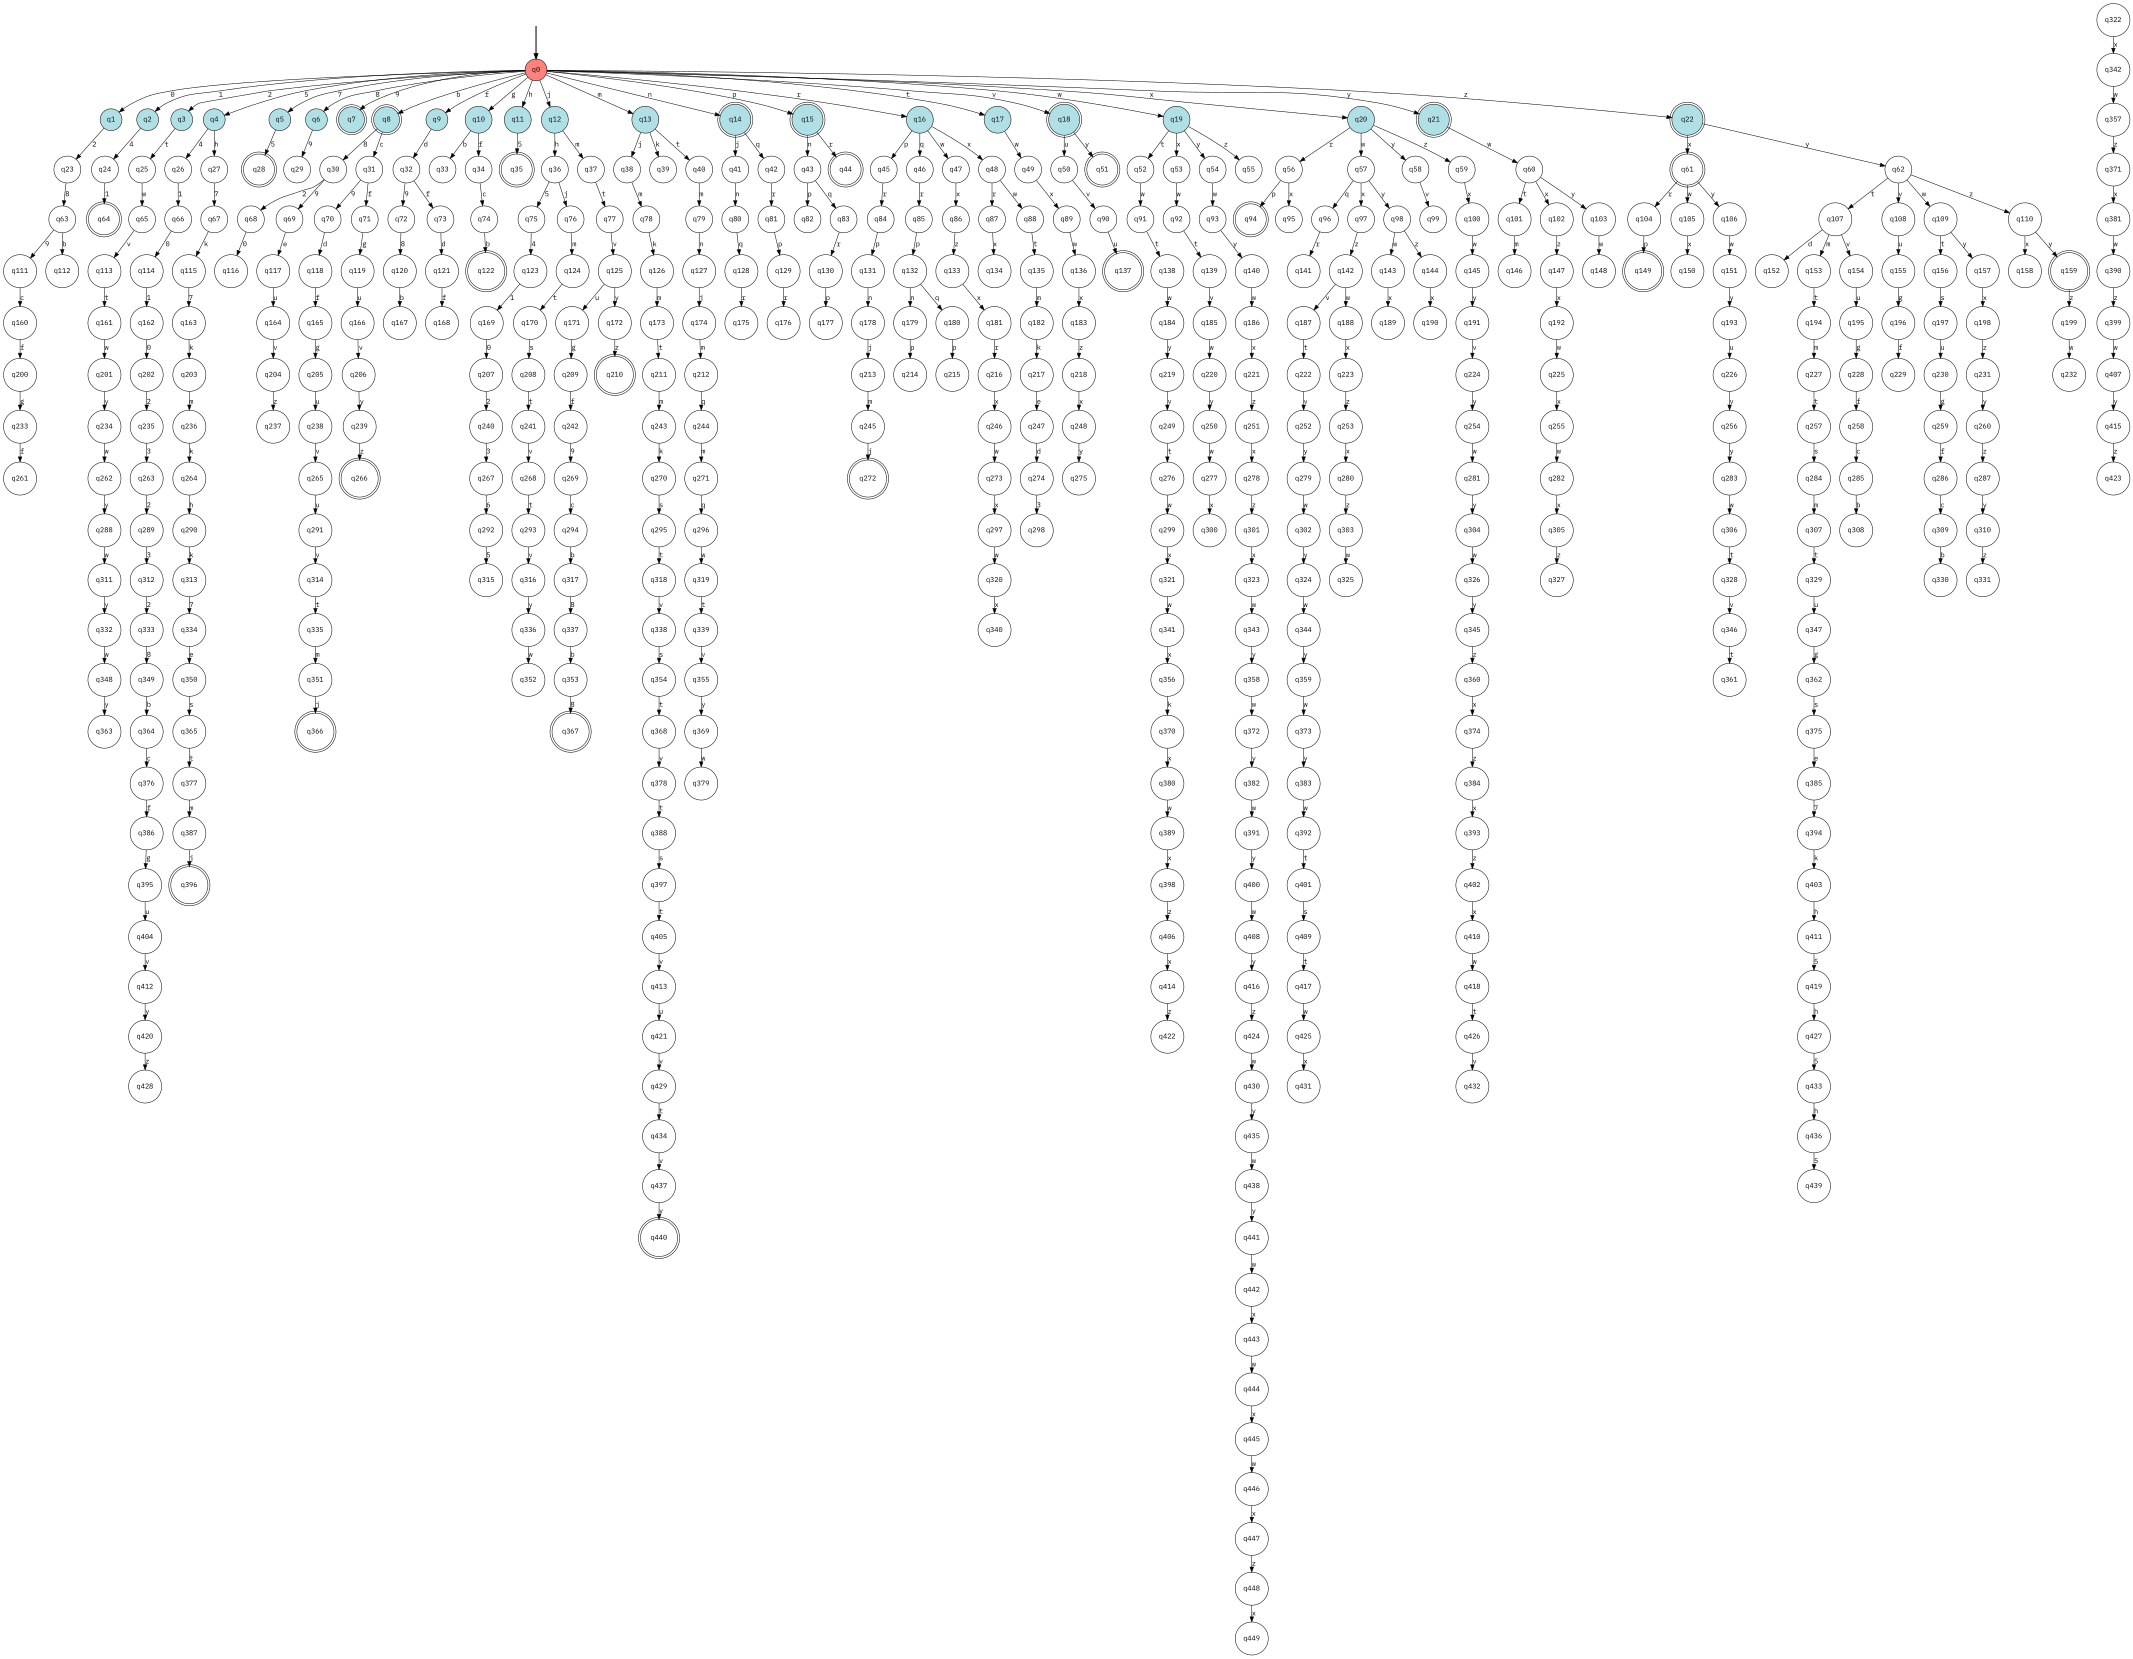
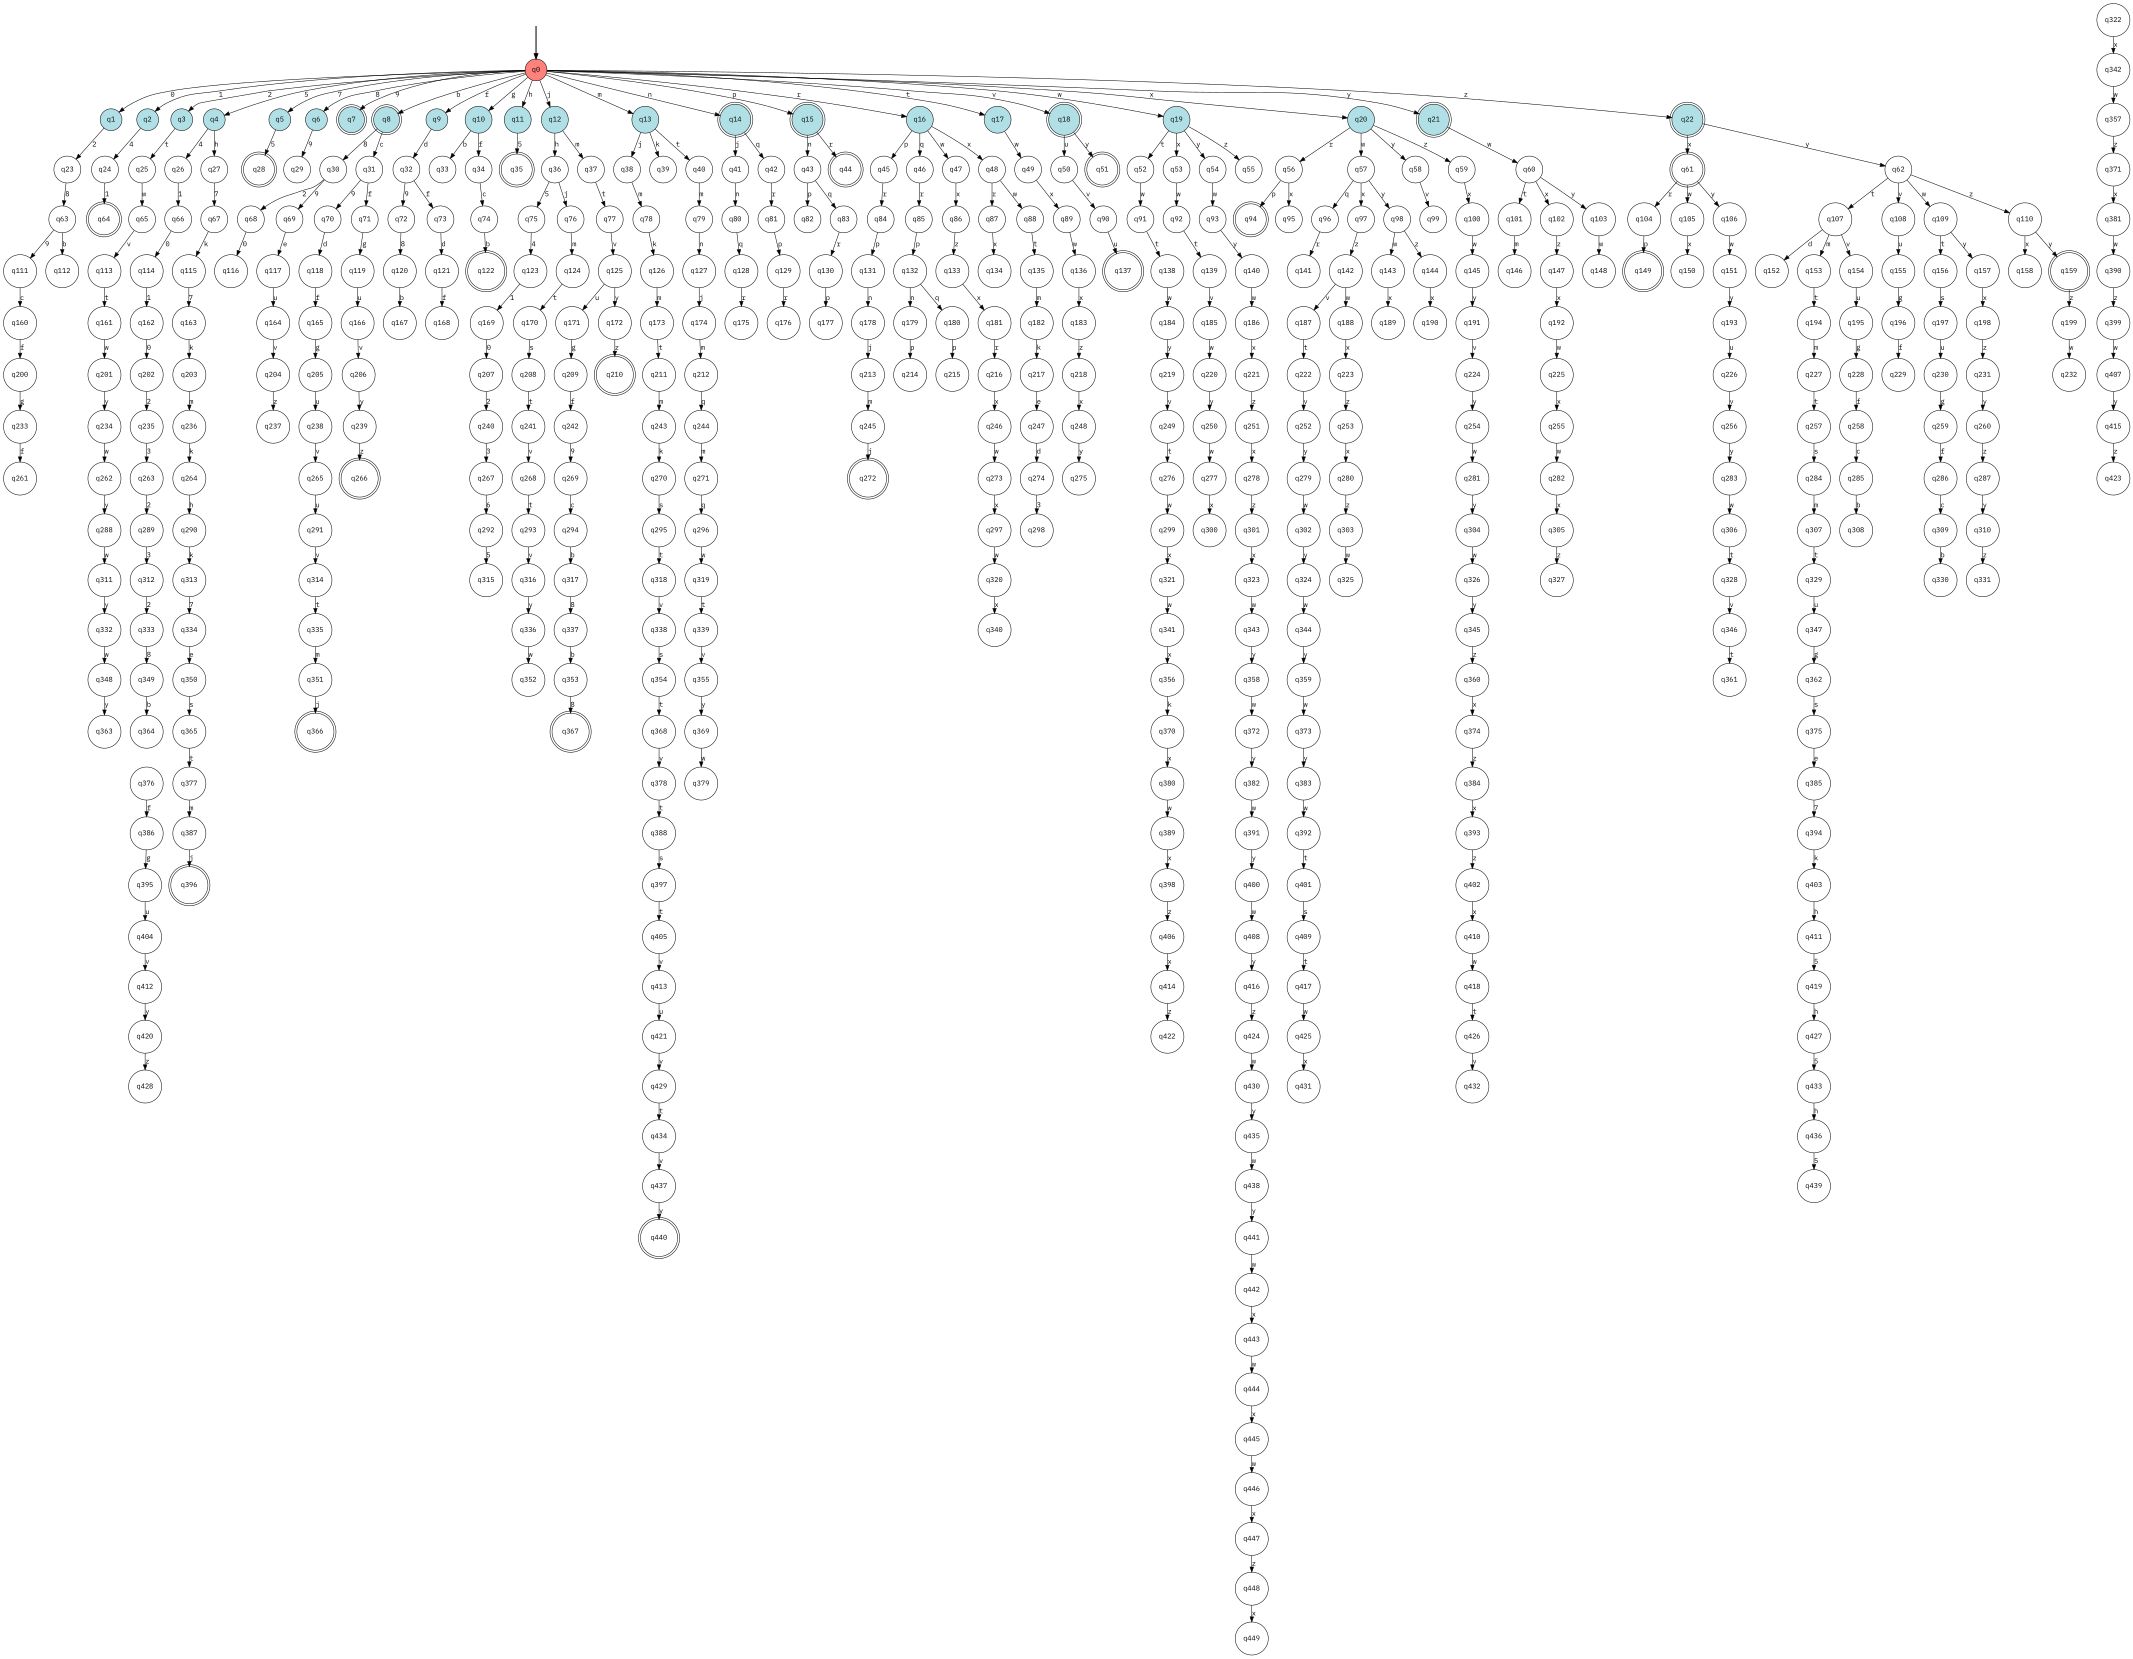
edge "q364" -> "q376": removed, label "c"
